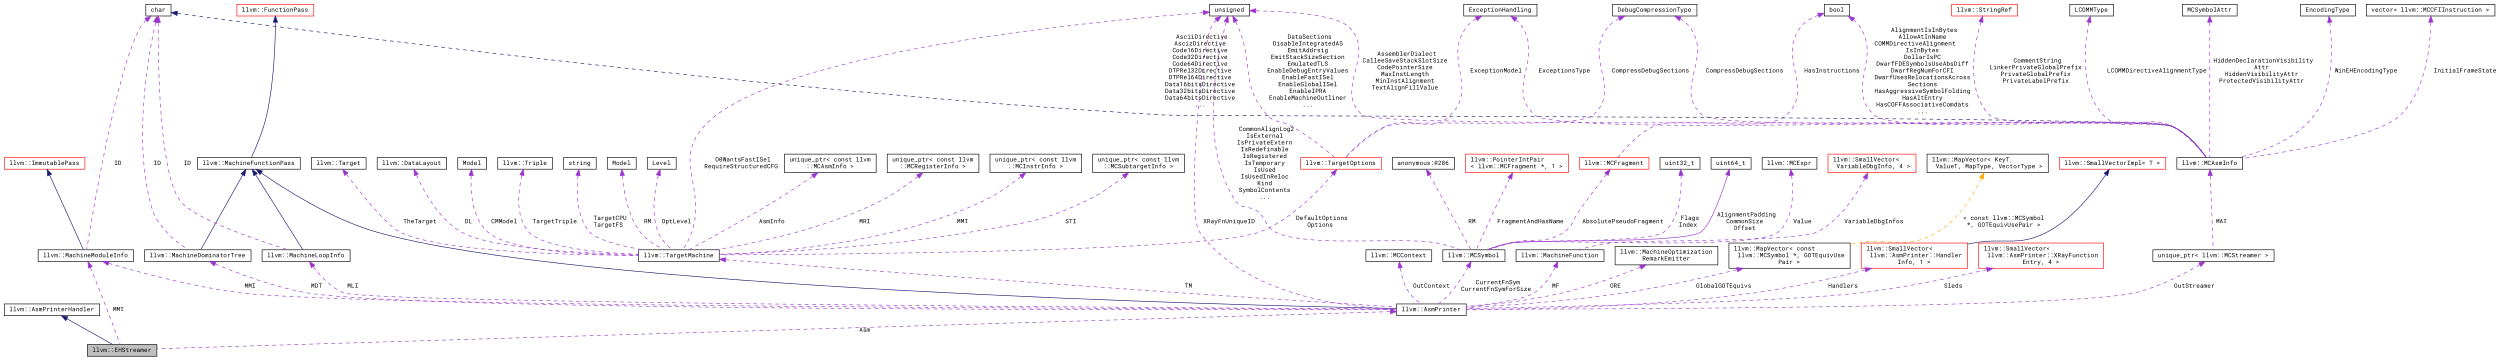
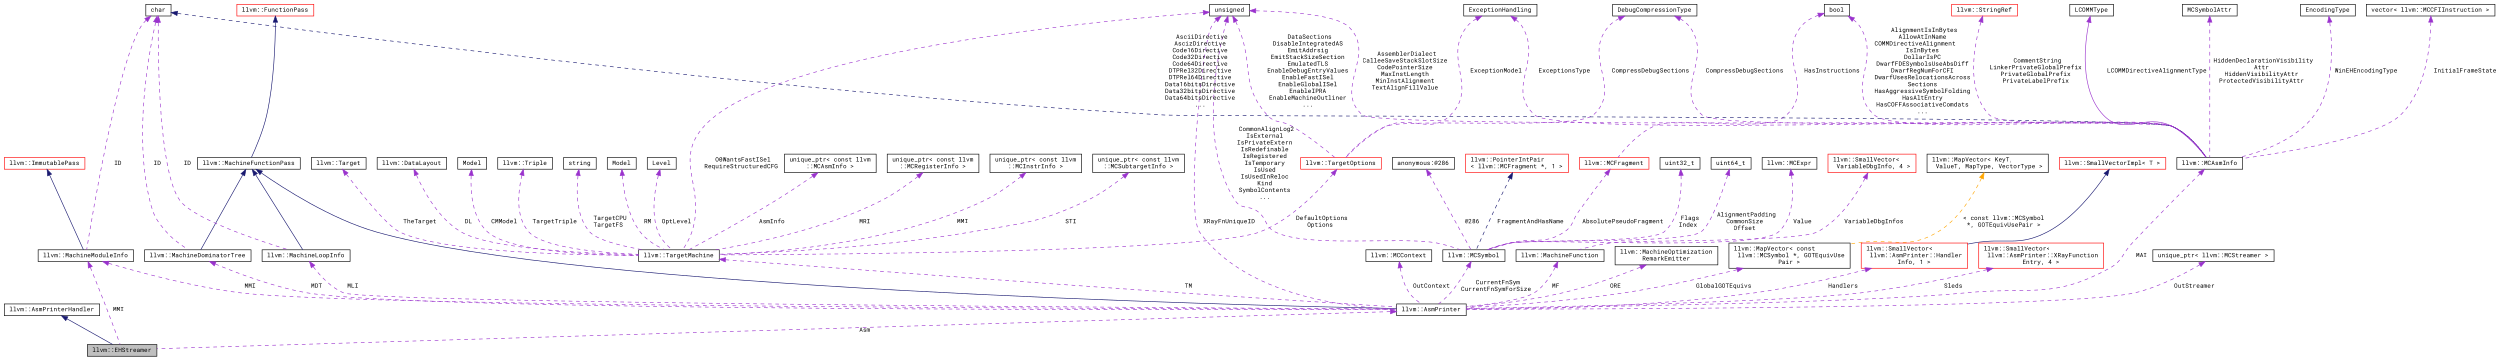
edge "llvm::MCAsmInfo" -> "LCOMMType": style dashed -> solid
edge "unique_ptr< llvm::MCStreamer >" -> "llvm::MCAsmInfo": now "llvm::AsmPrinter" -> "llvm::MCAsmInfo"
edge "llvm::MCSymbol" -> "llvm::PointerIntPair < llvm::MCFragment *, 1 >": color darkorchid3 -> midnightblue
edge "llvm::MCSymbol" -> "anonymous:@286": label " RM" -> " @286"
edge "llvm::MCSymbol" -> "uint64_t": style solid -> dashed
